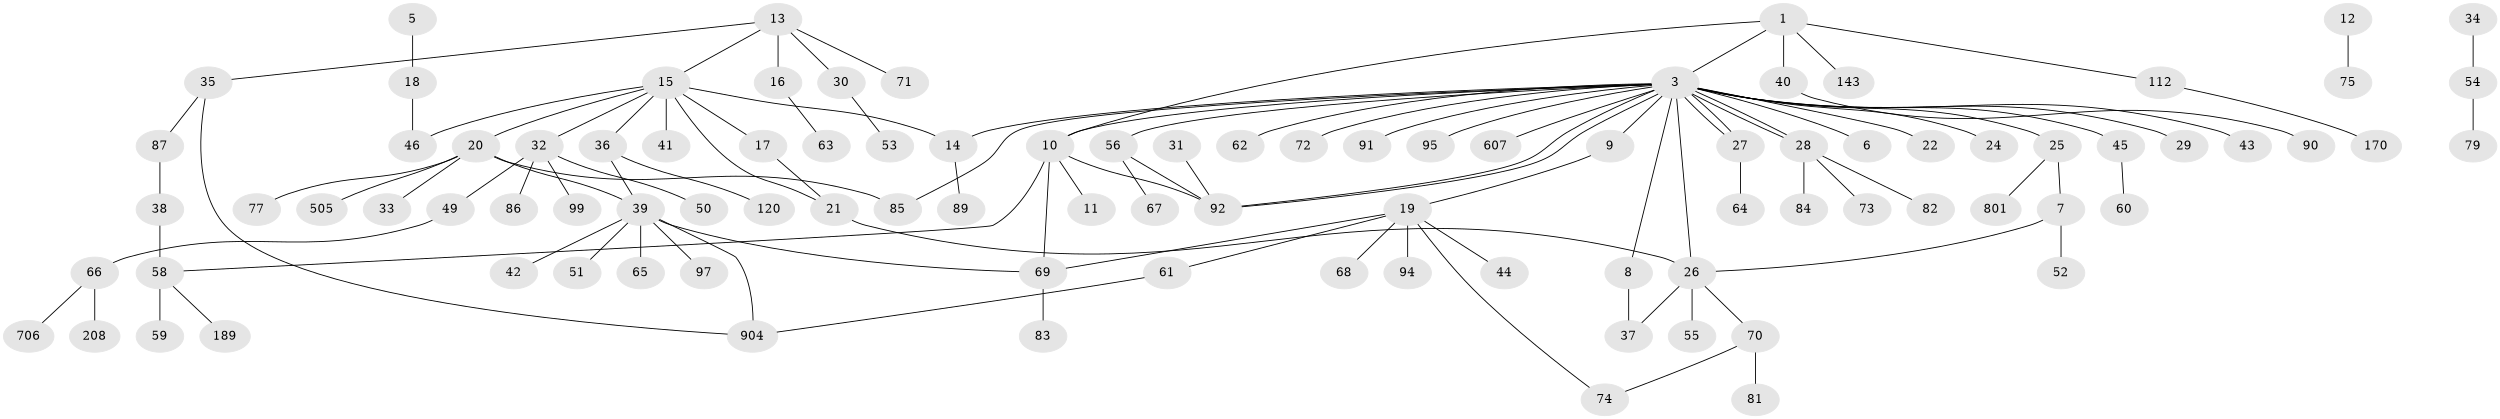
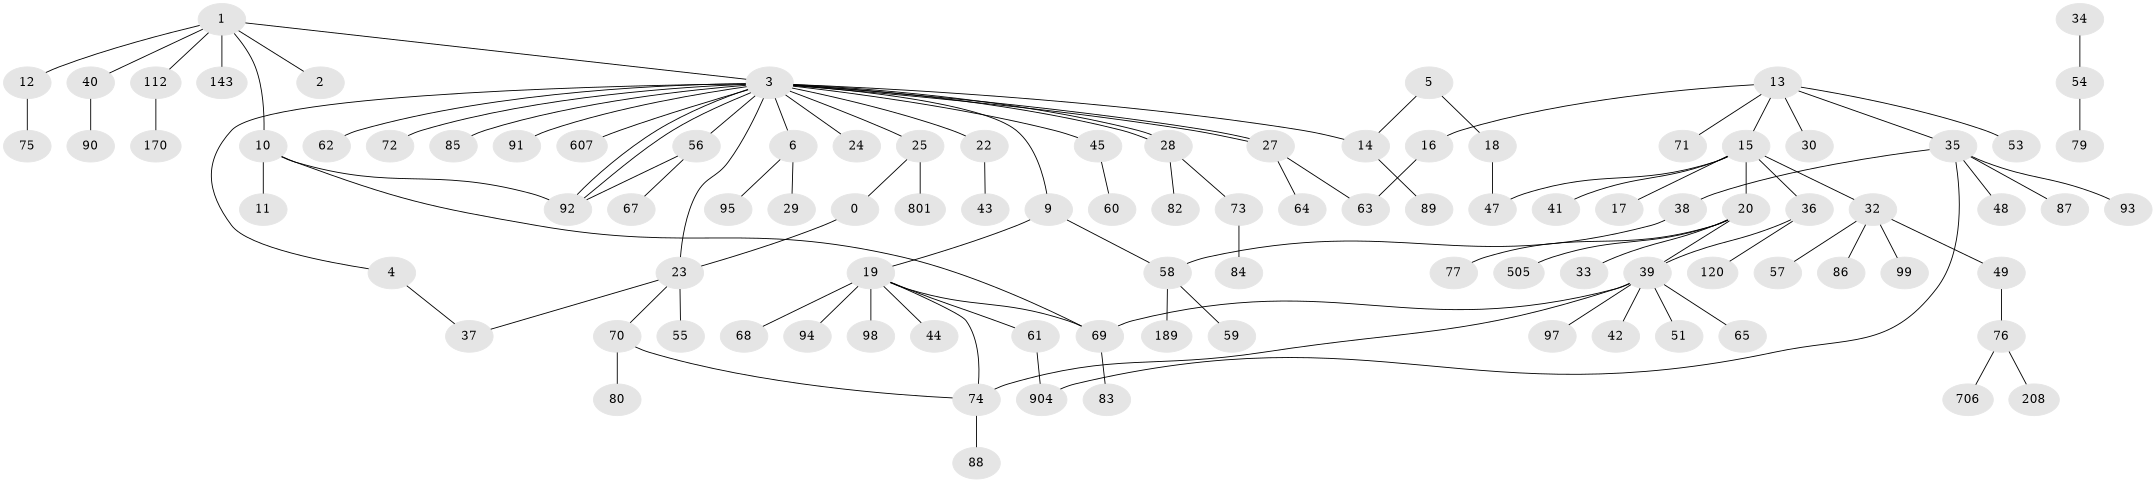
edge "1" -- "12": added
node "2": added
edge "3" -- "10": removed
edge "3" -- "95": now "6" -- "95"
edge "3" -- "43": now "22" -- "43"
edge "3" -- "29": now "6" -- "29"
edge "15" -- "14": now "5" -- "14"
edge "30" -- "53": now "13" -- "53"
node "46": label "46" -> "47"
node "31": removed
edge "20" -- "85": removed
edge "87" -- "38": now "35" -- "38"
edge "27" -- "63": added
edge "28" -- "84": now "73" -- "84"
node "50": label "50" -> "57"
node "21": removed
node "48": added
node "7": label "7" -> "0"
node "93": added
edge "10" -- "58": now "9" -- "58"
edge "39" -- "904": now "39" -- "74"
node "66": label "66" -> "76"
node "8": label "8" -> "4"
node "26": label "26" -> "23"
node "52": removed
node "98": added
node "81": label "81" -> "80"
node "88": added
